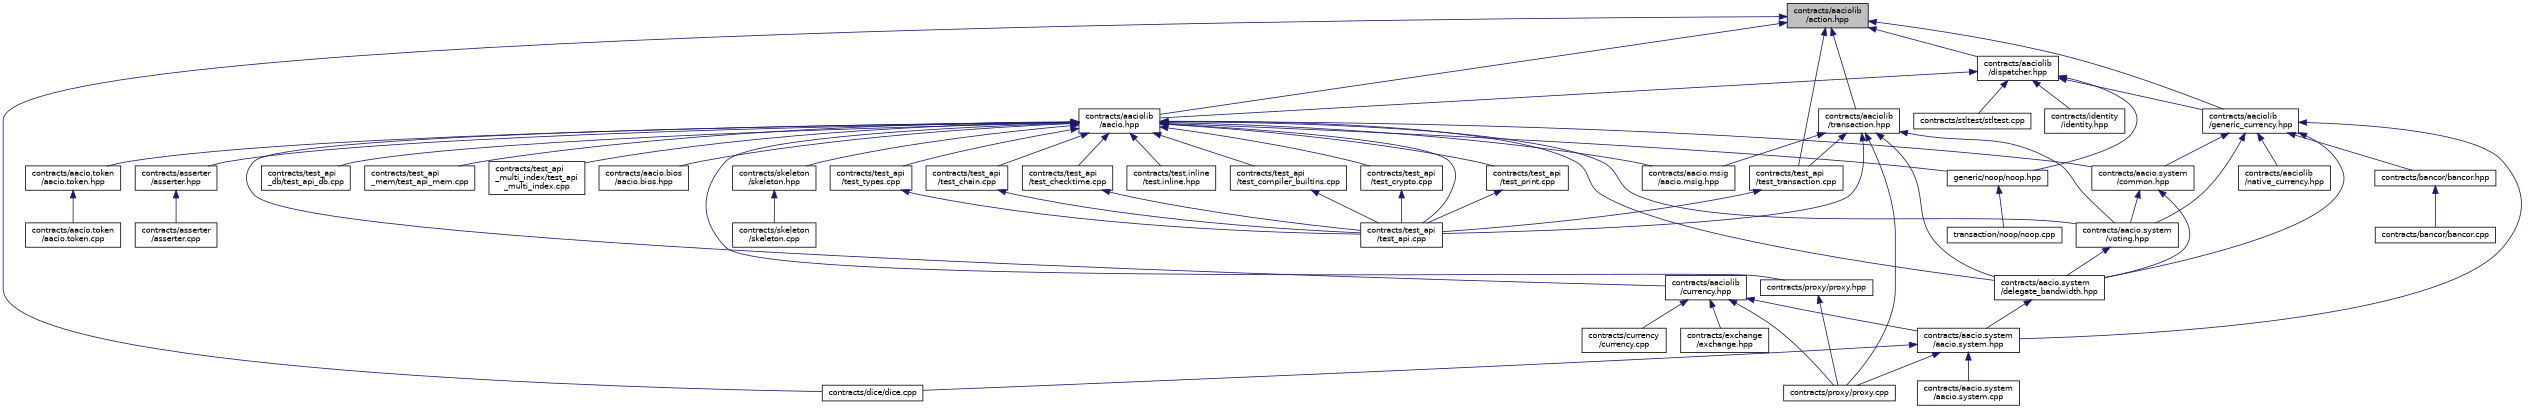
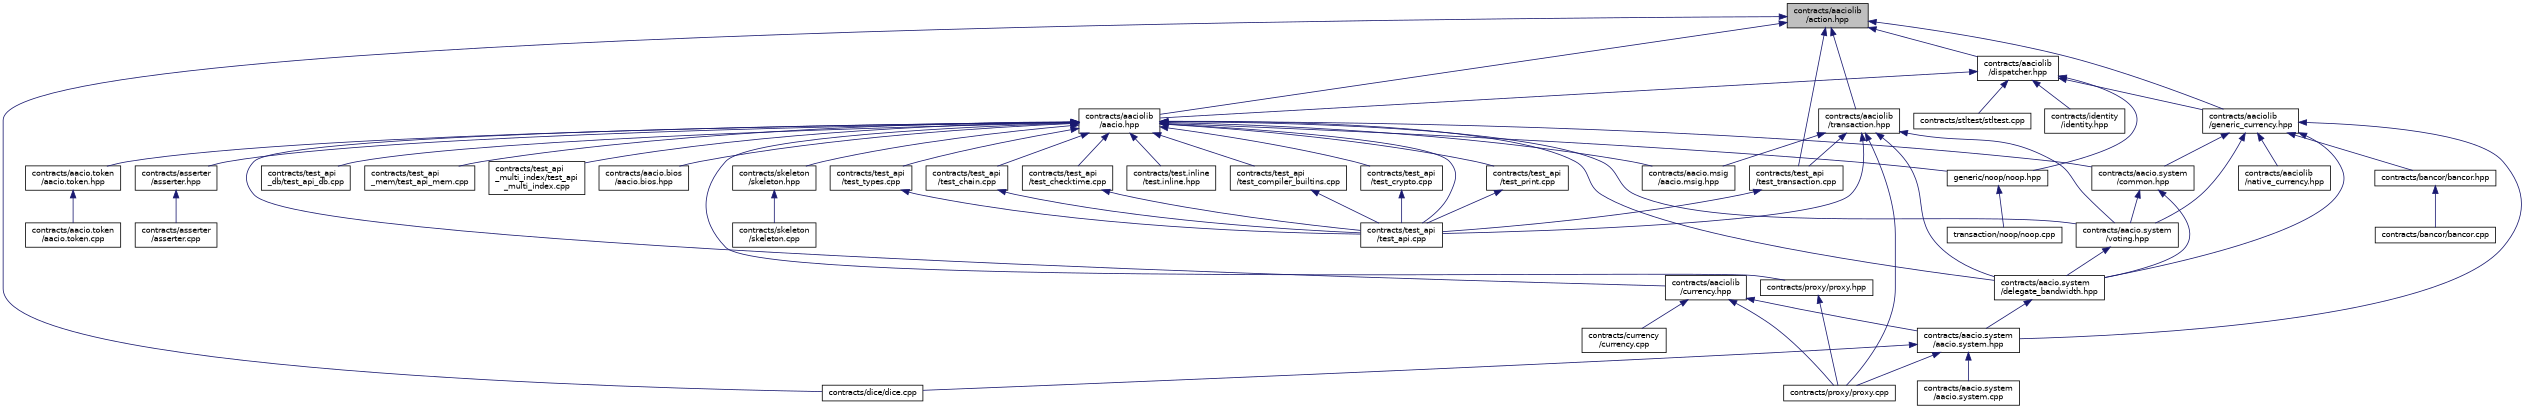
node "contracts/exchange /exchange.hpp": removed
